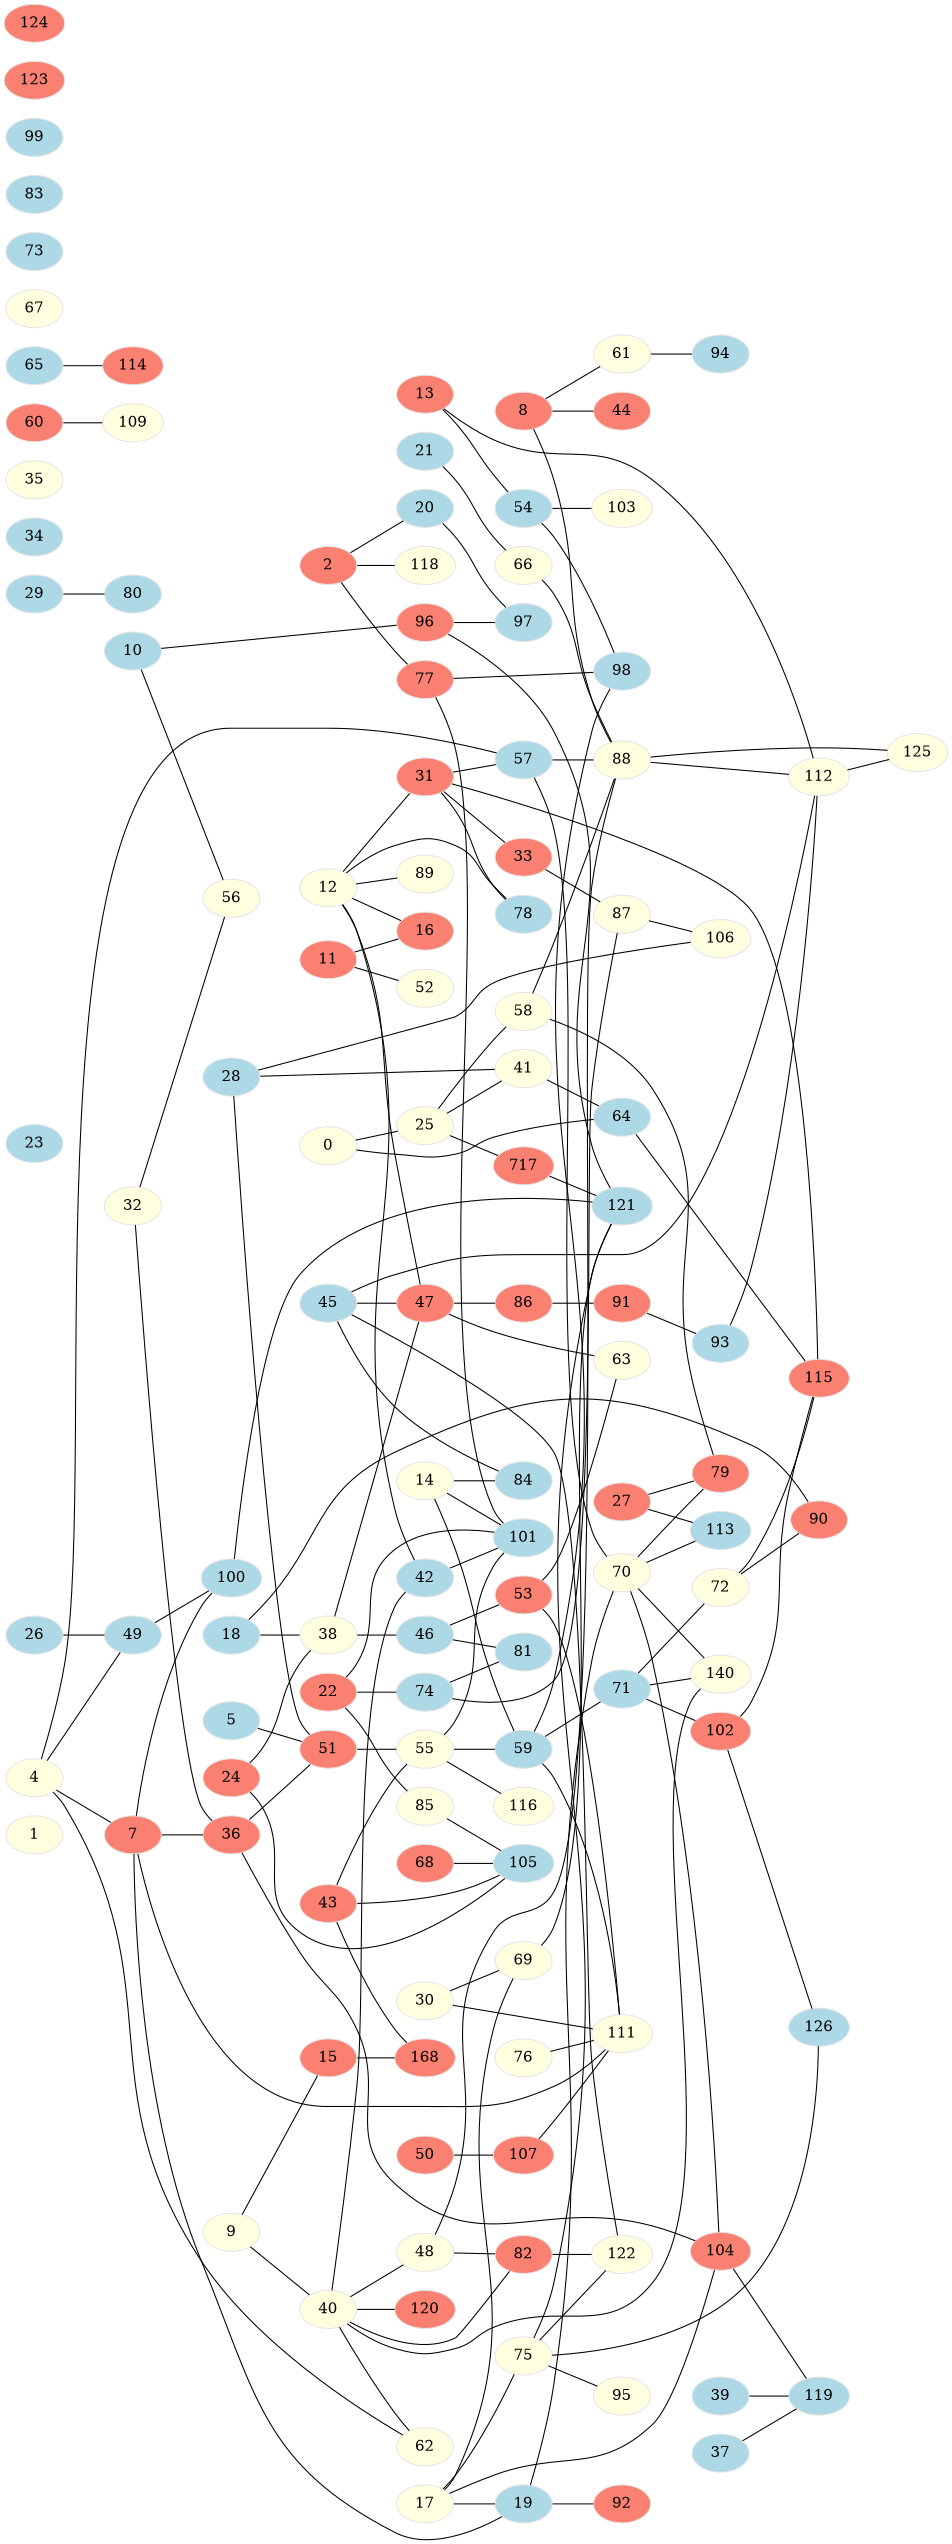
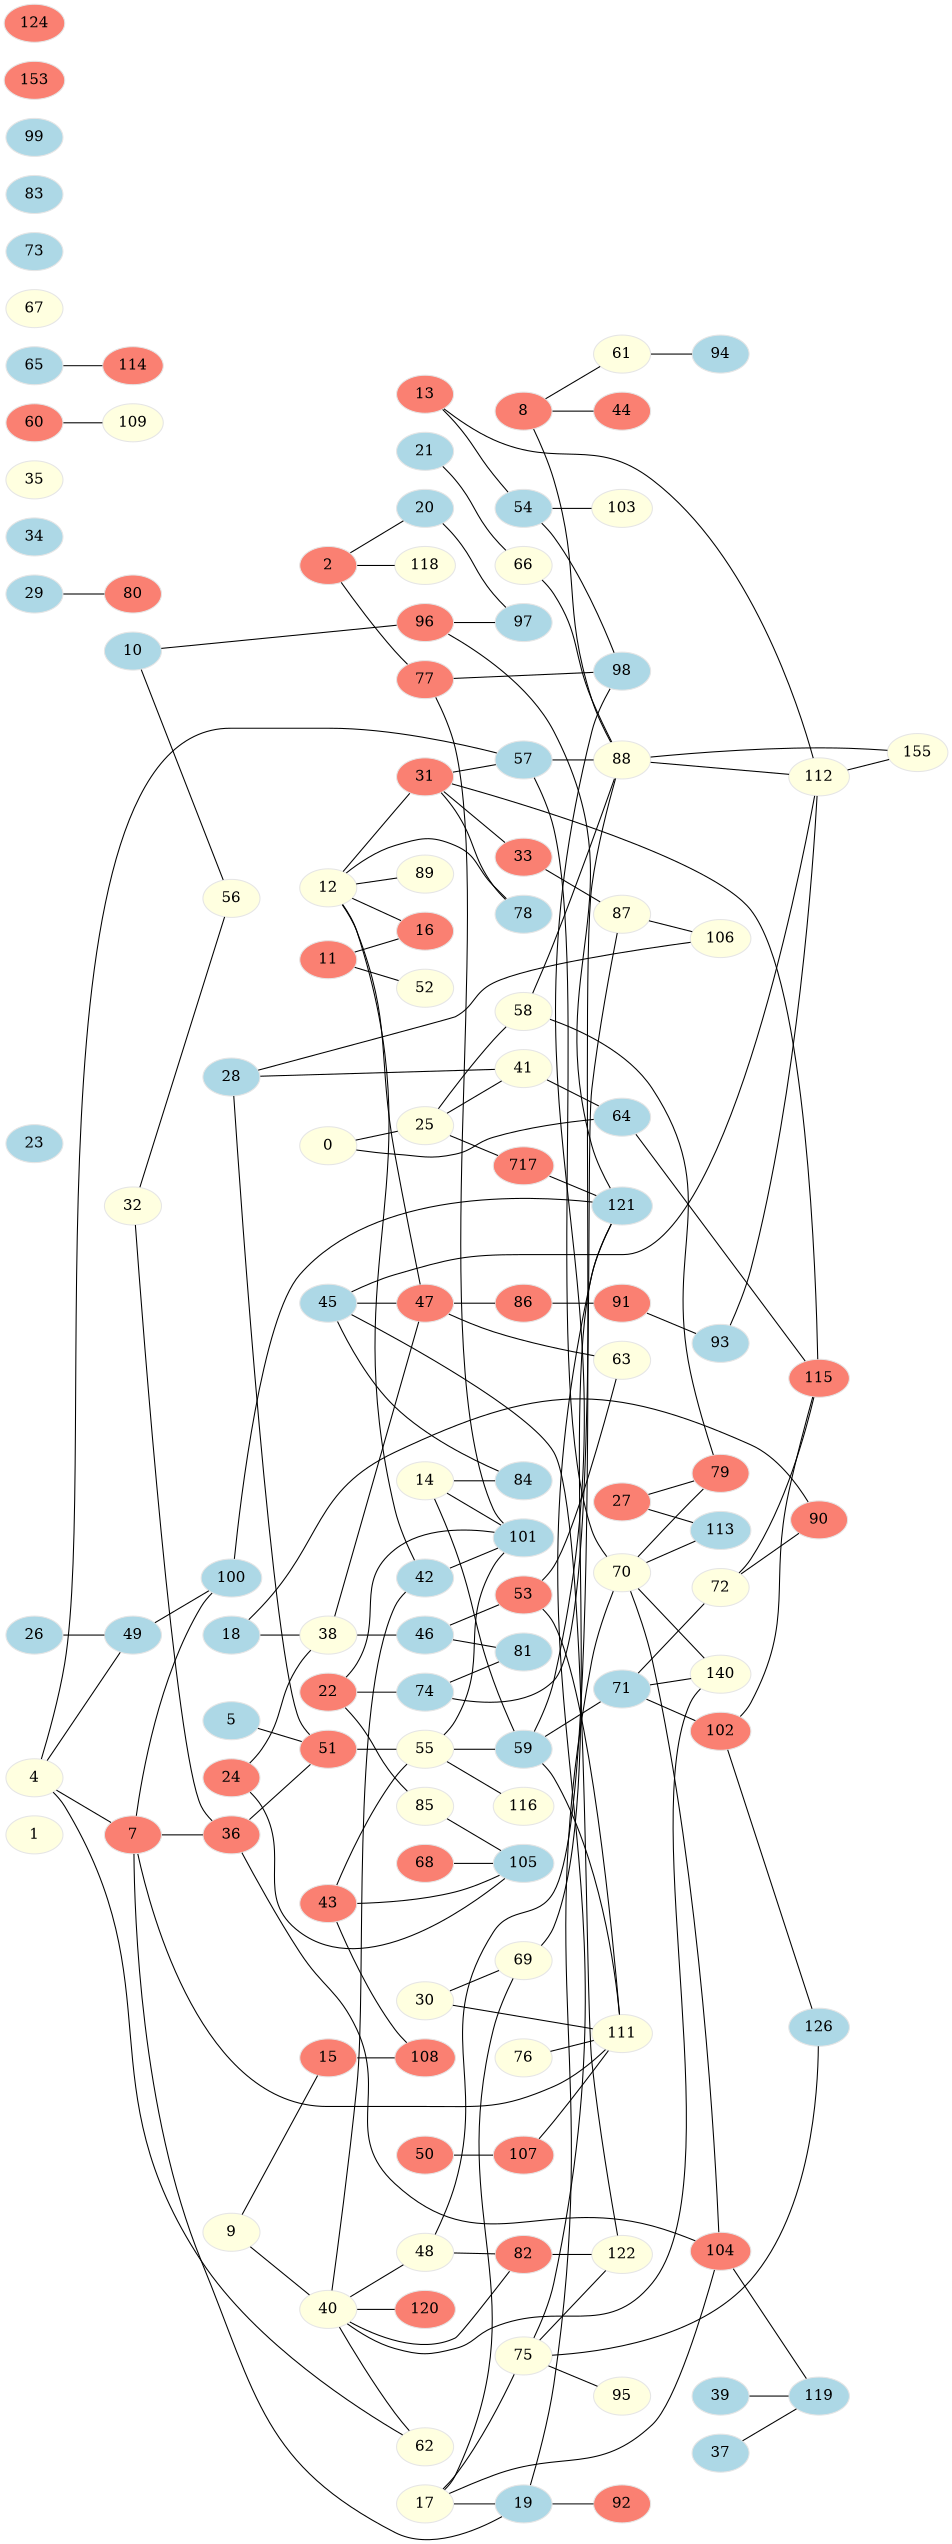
node "123": label "123" -> "153"
node "80": fillcolor lightblue -> salmon
node "125": label "125" -> "155"
node "168": label "168" -> "108"
